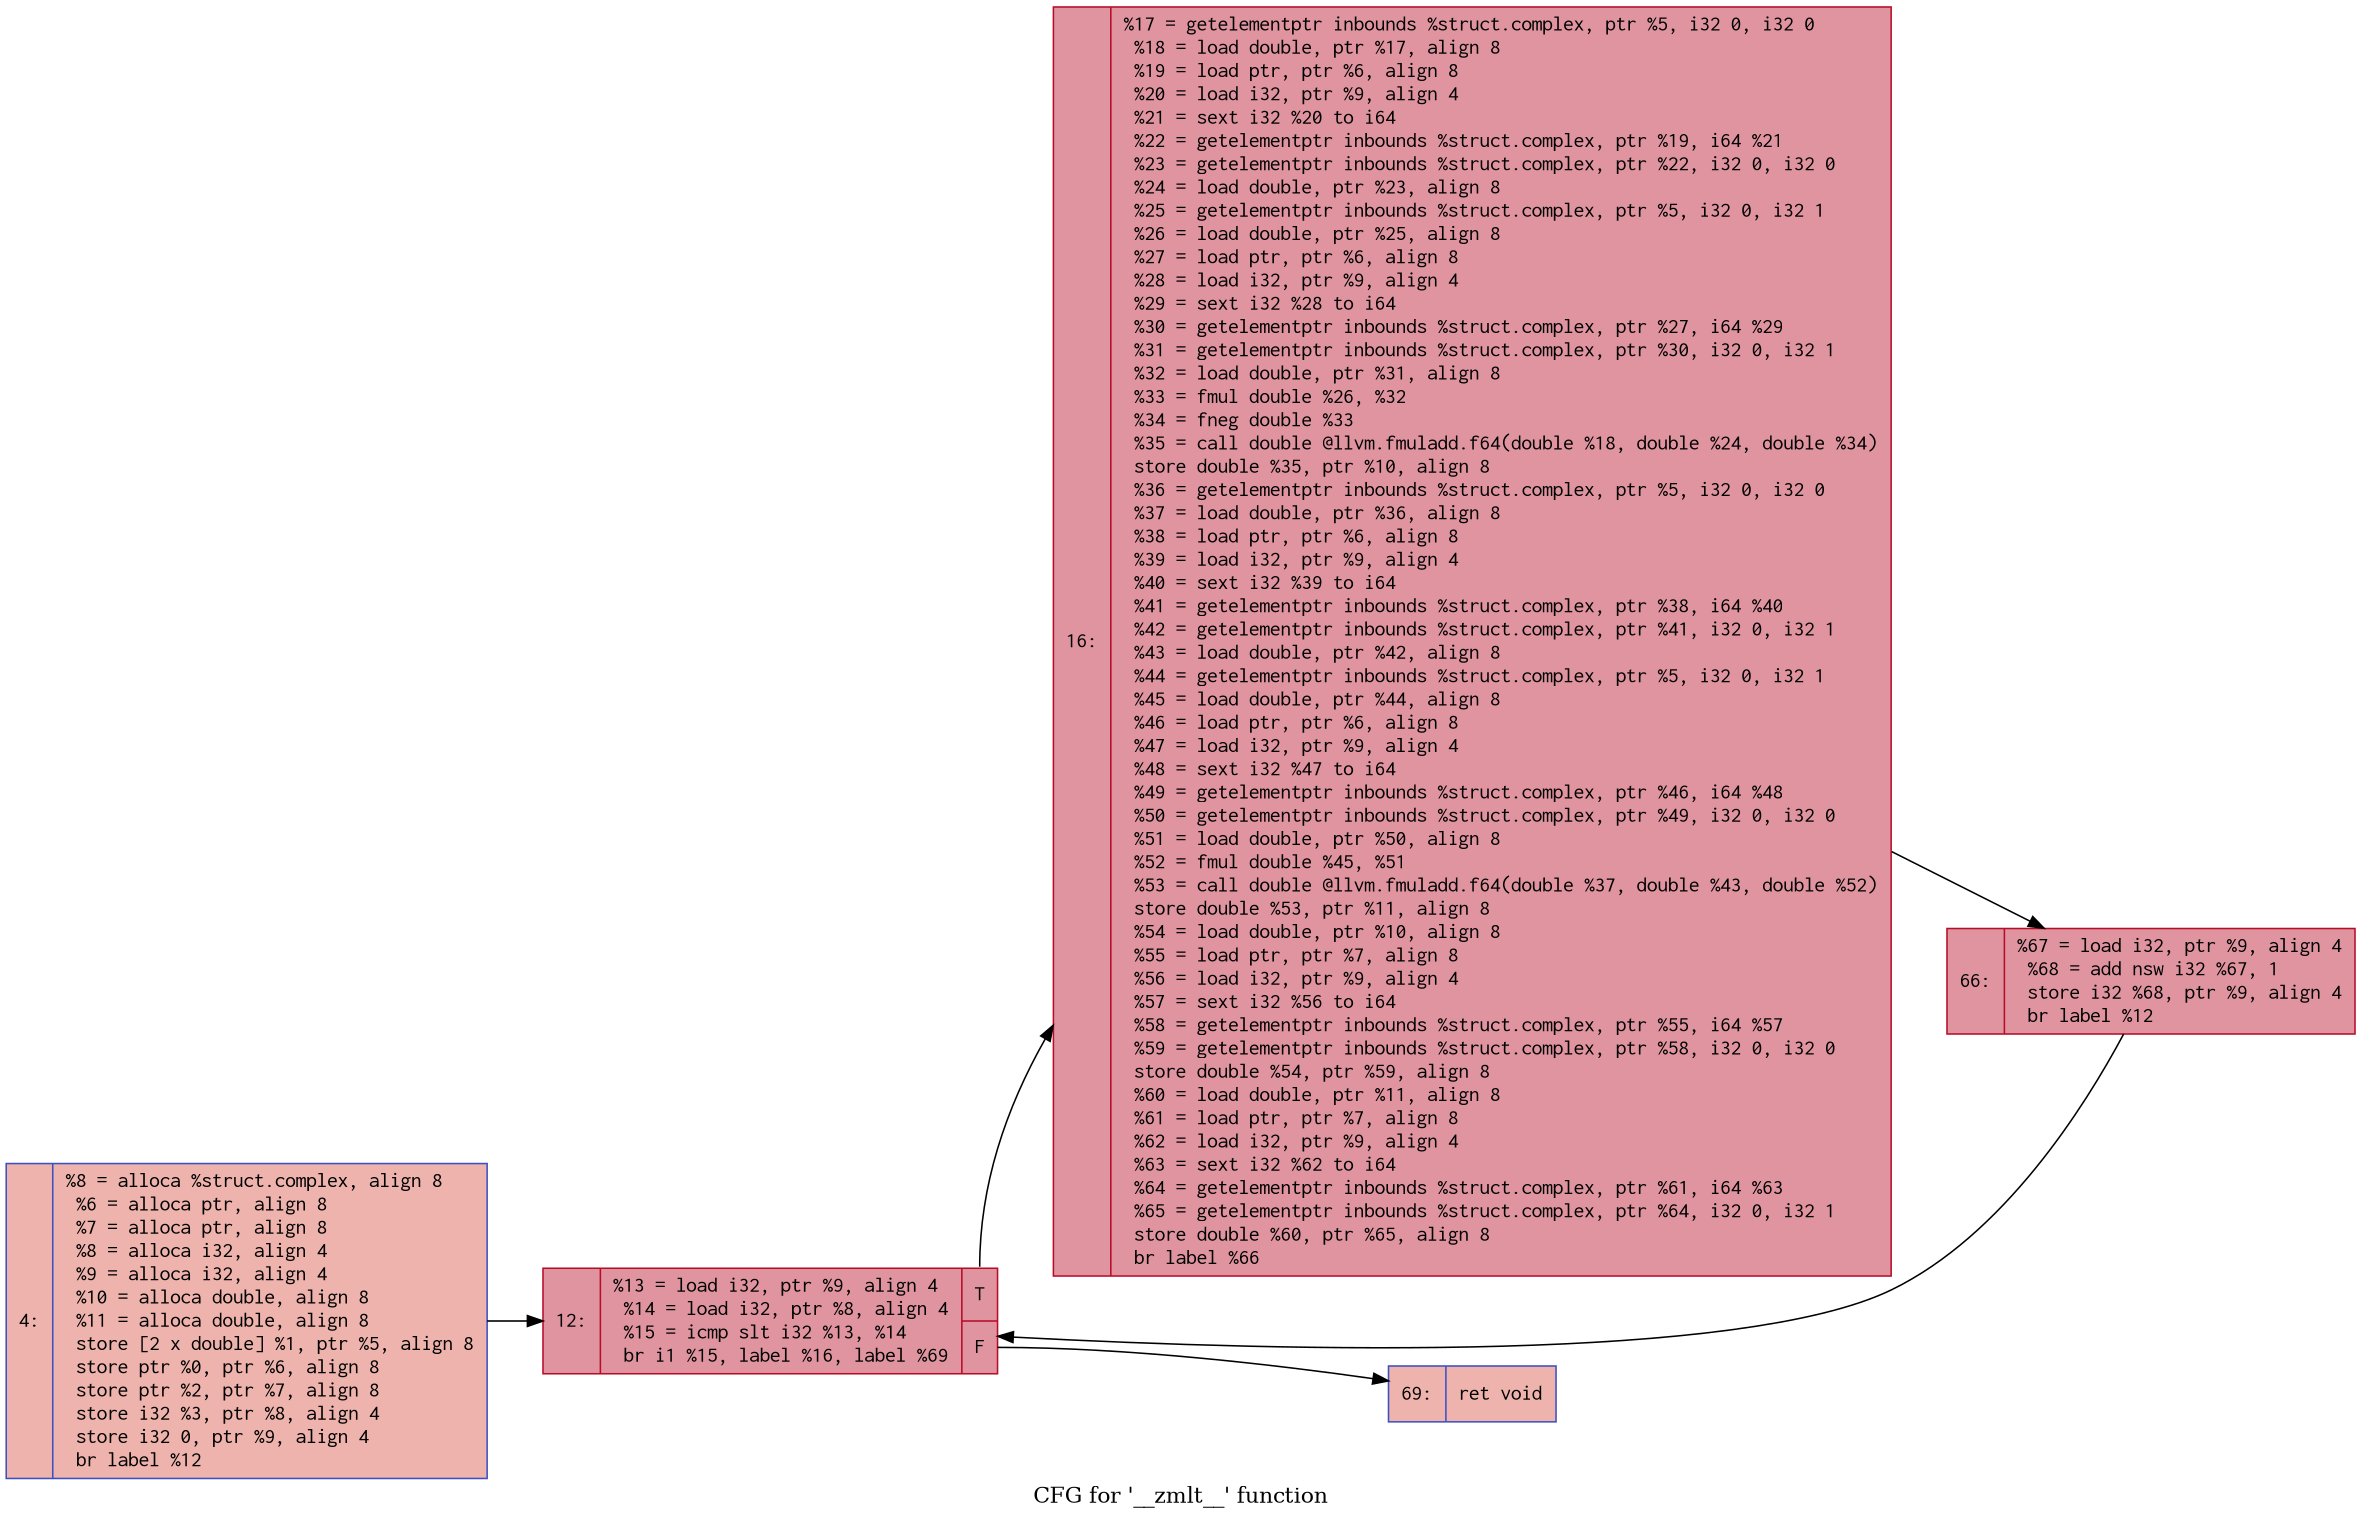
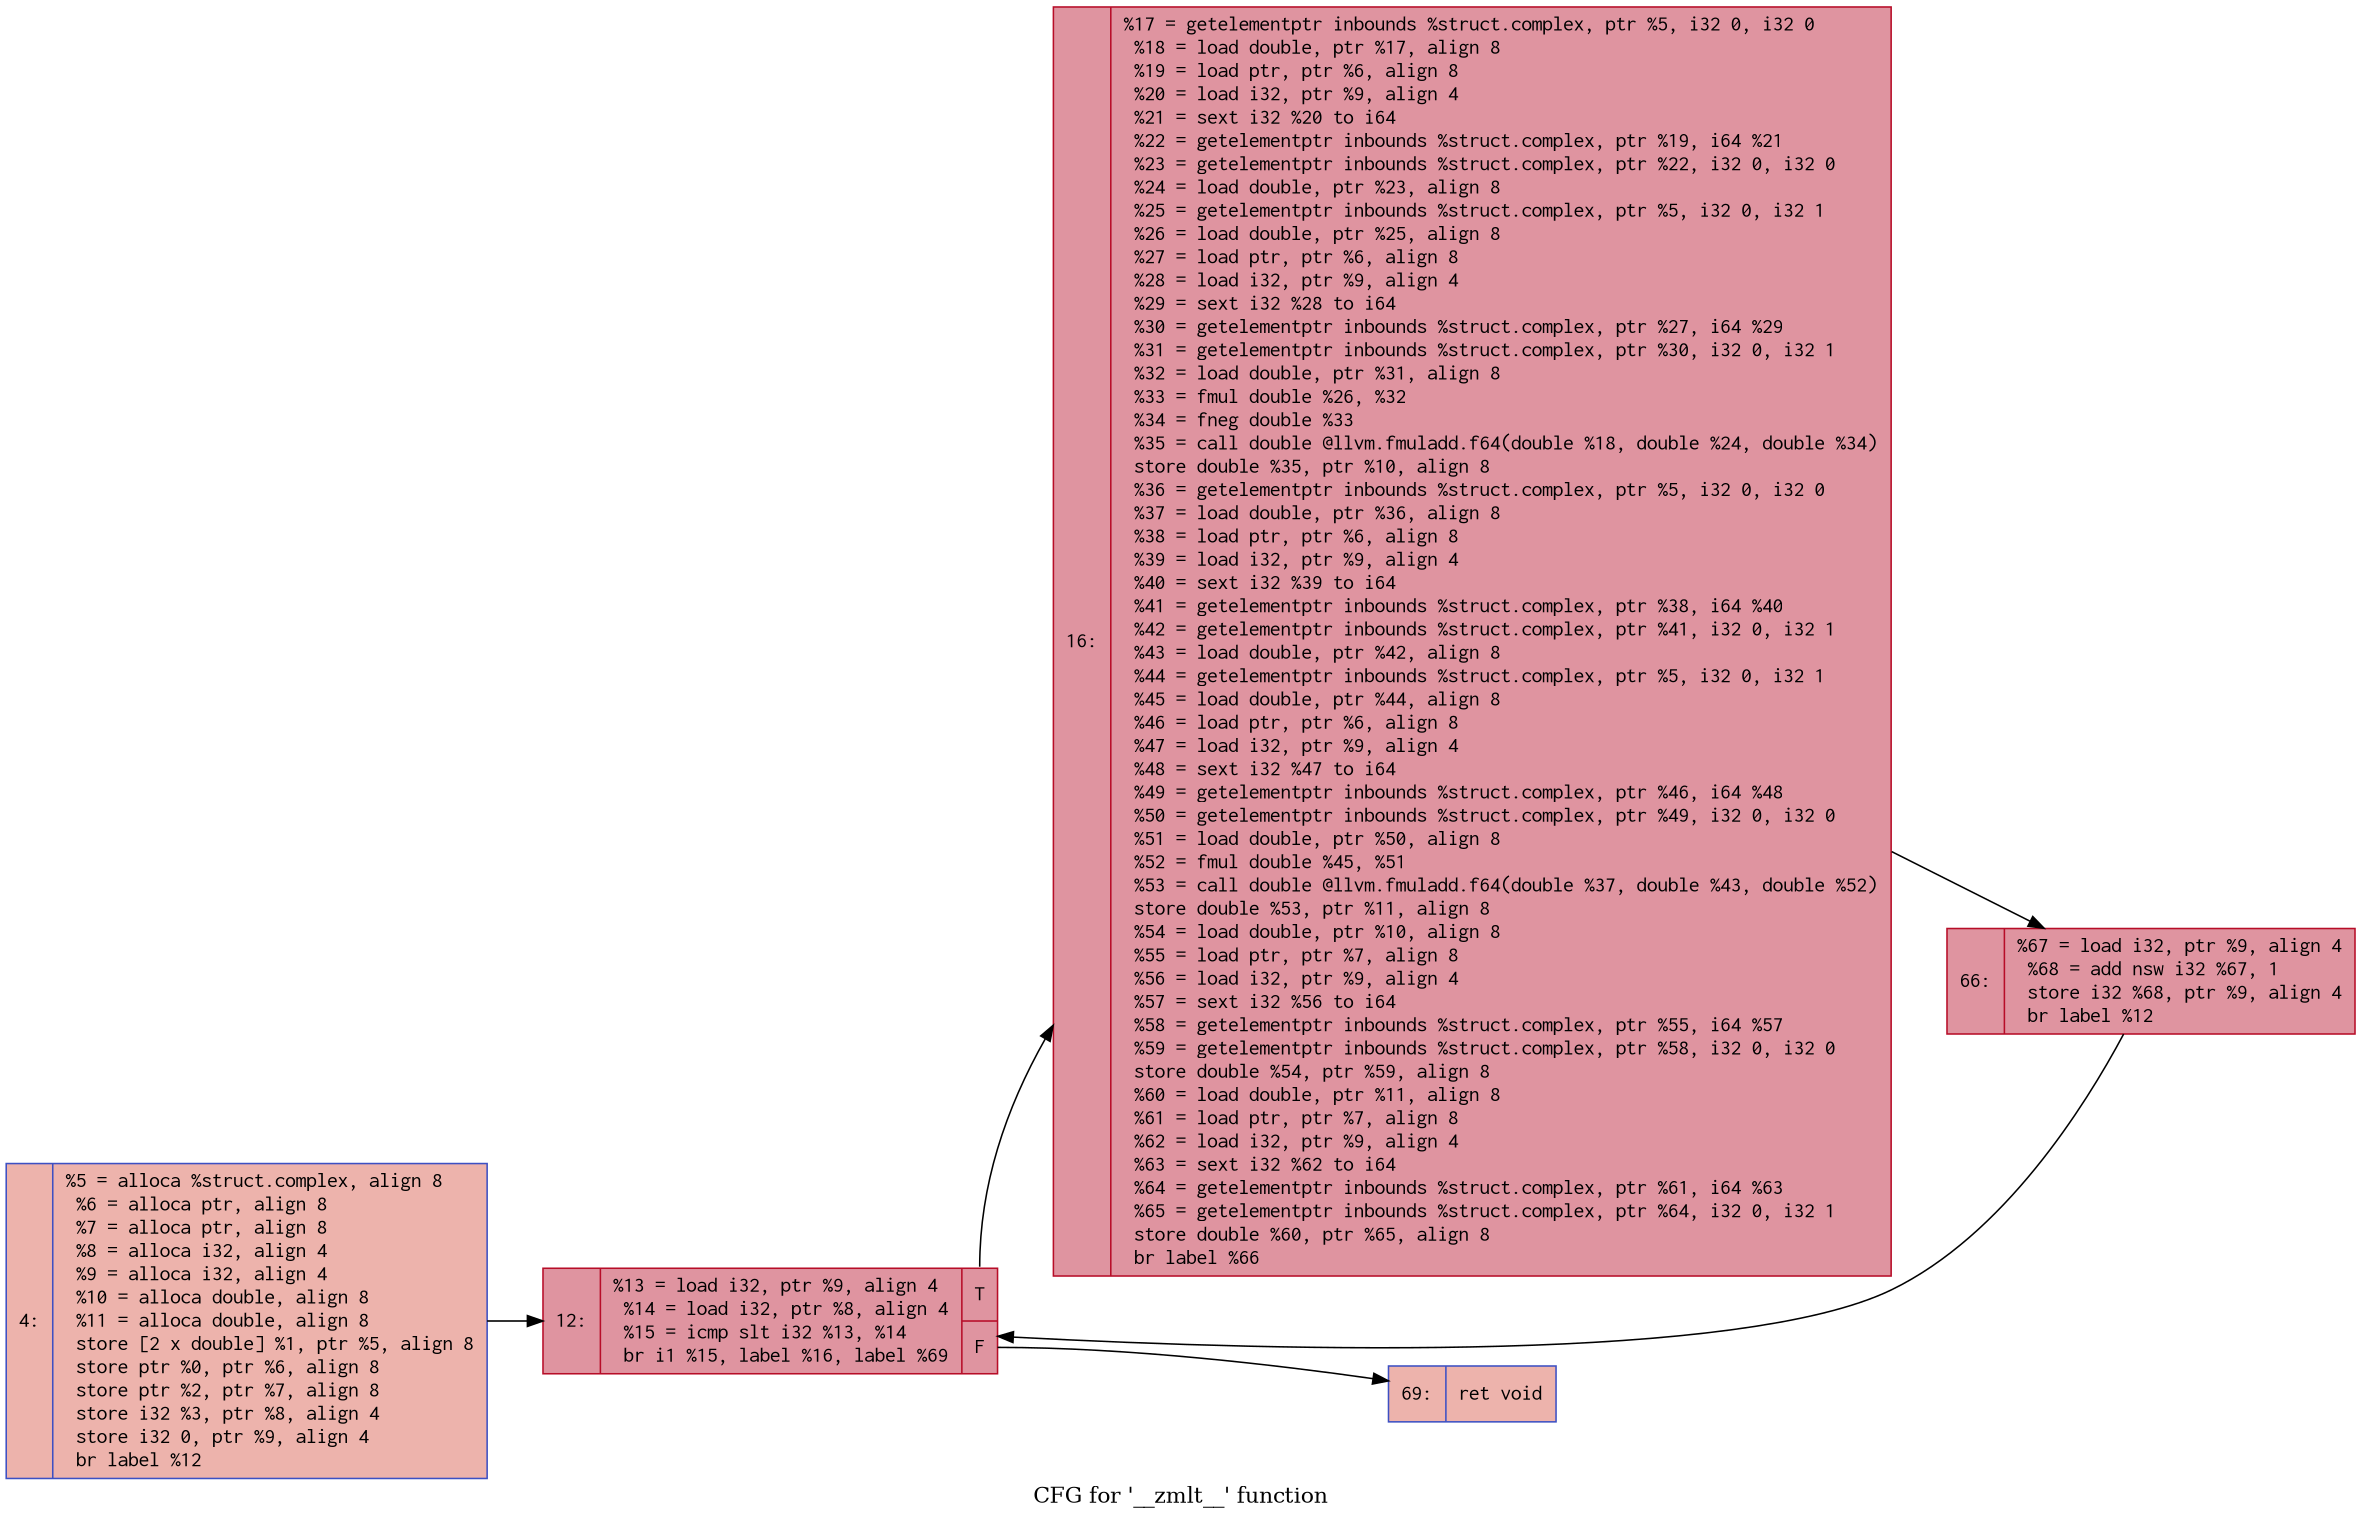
node "4:": text "%8 = alloca %struct.complex, align 8" -> "%5 = alloca %struct.complex, align 8"
